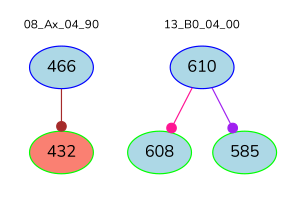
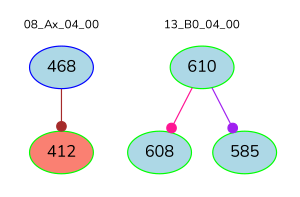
cluster "08_Ax_04_90": label "08_Ax_04_90" -> "08_Ax_04_00"
node "466": label "466" -> "468"
node "610": color blue -> green
node "432": label "432" -> "412"
